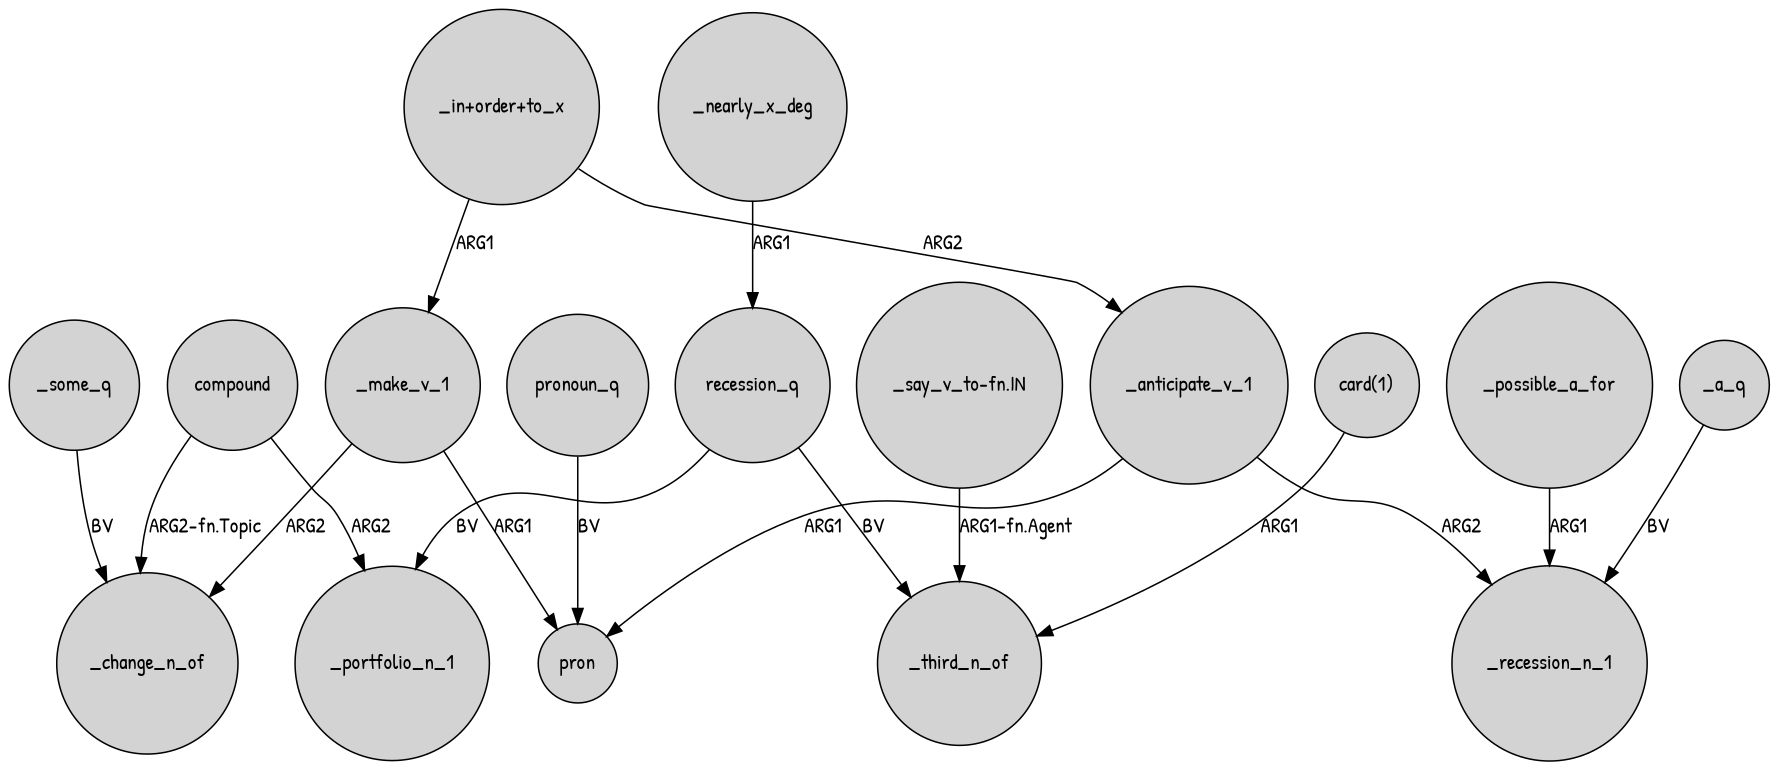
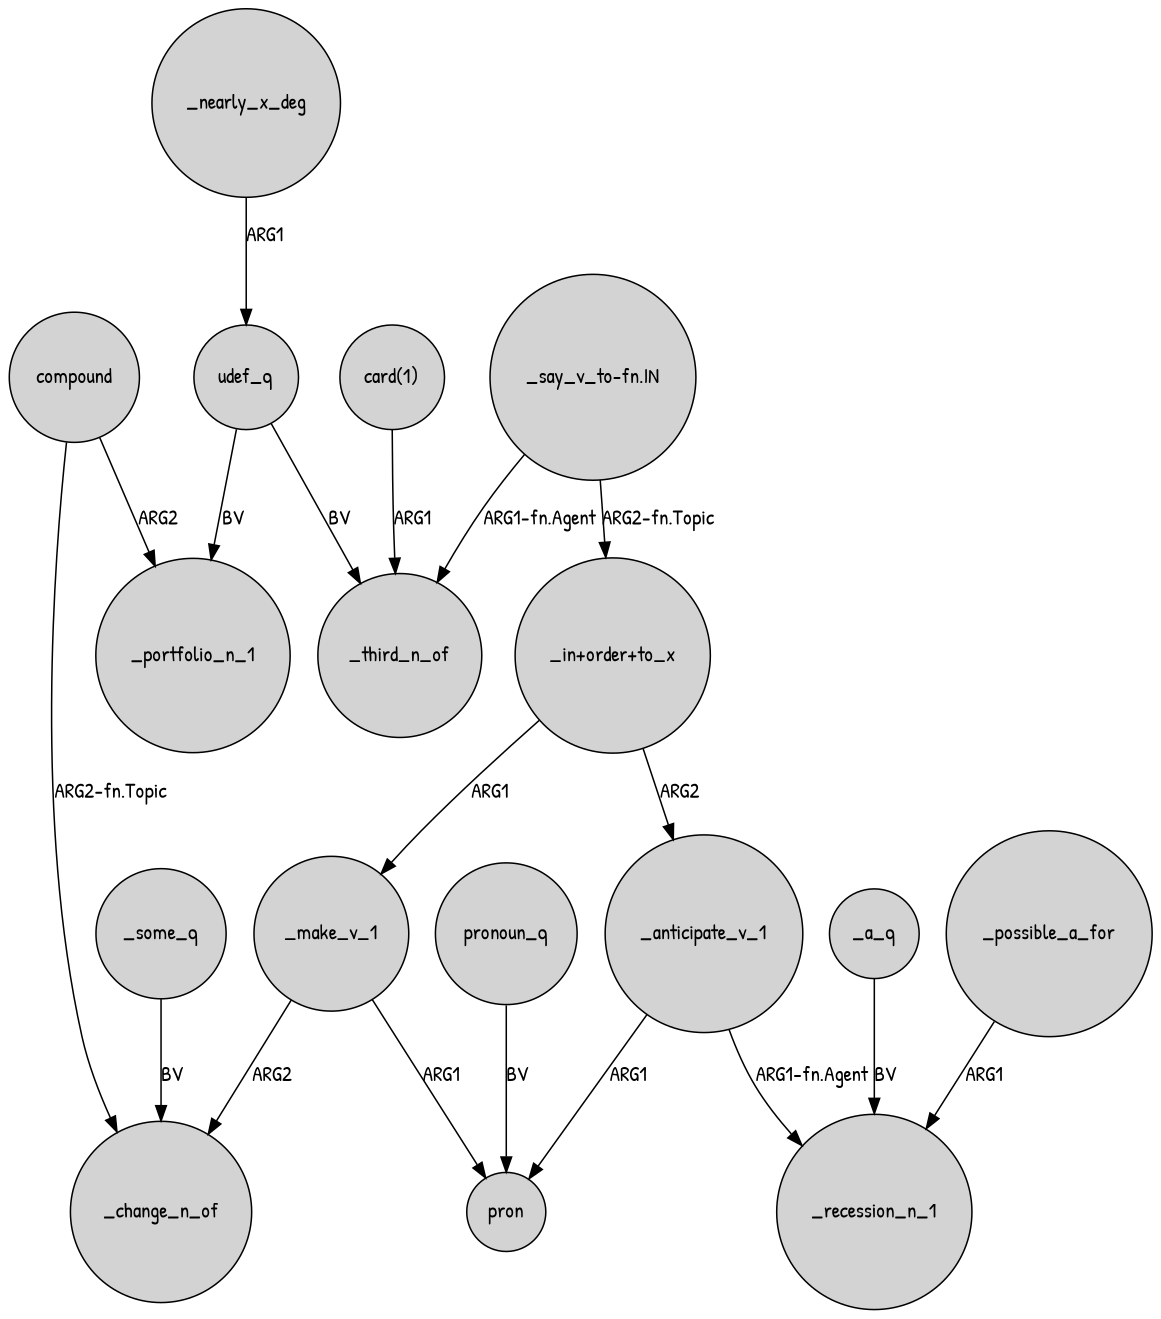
node "recession_q": label "recession_q" -> "udef_q"
edge "_say_v_to-fn.IN" -> "_in+order+to_x": added, label "ARG2-fn.Topic"
edge "_anticipate_v_1" -> "_recession_n_1": label "ARG2" -> "ARG1-fn.Agent"
